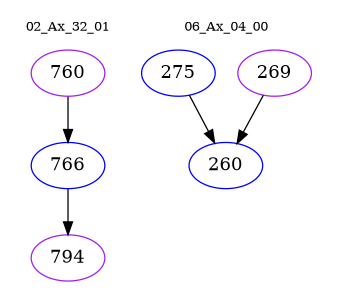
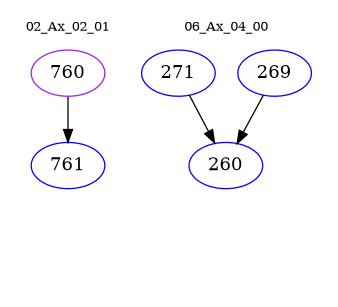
cluster "02_Ax_32_01": label "02_Ax_32_01" -> "02_Ax_02_01"
node "275": label "275" -> "271"
node "269": color purple -> blue
node "766": label "766" -> "761"
node "794": removed
